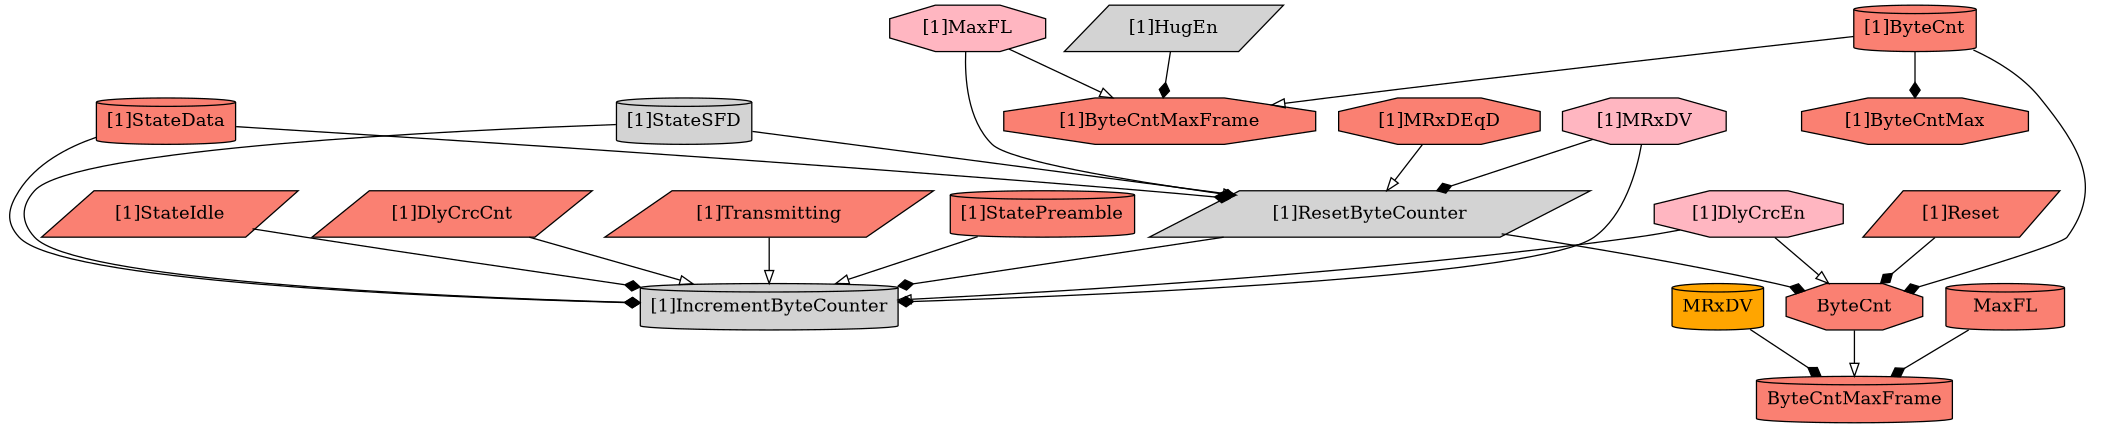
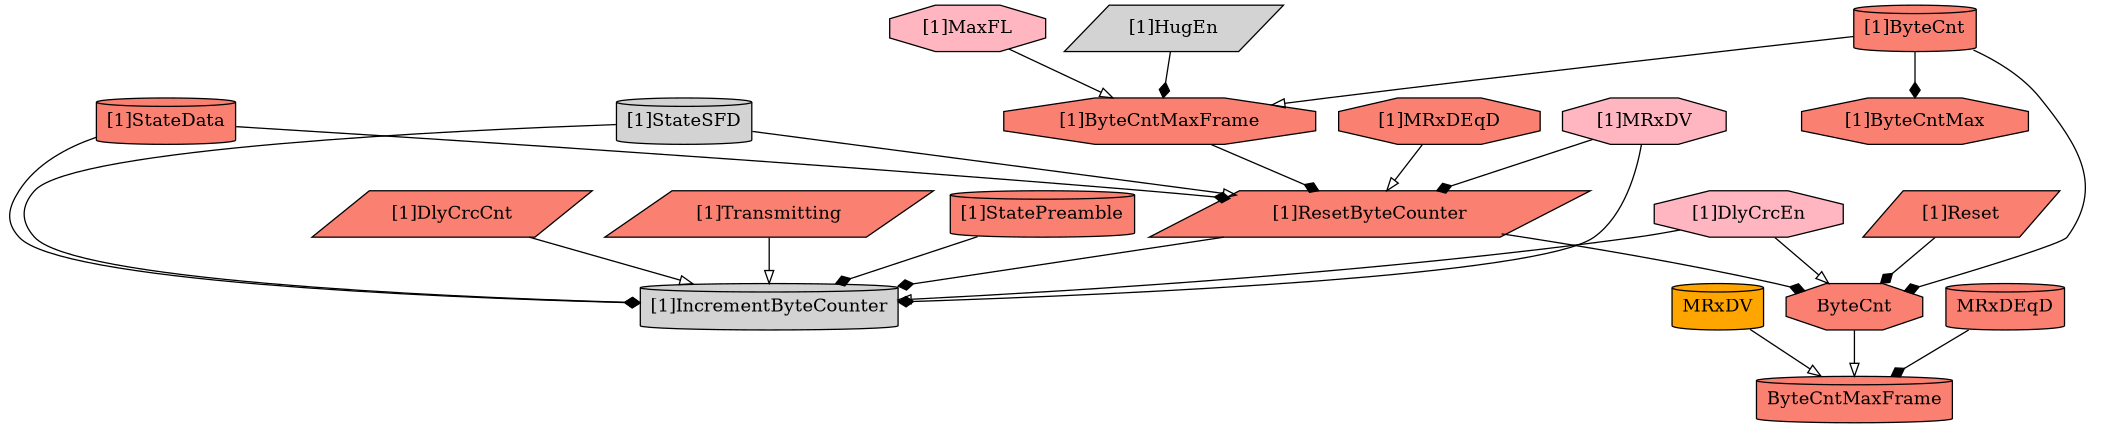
edge "[1]MaxFL" -> "[1]ResetByteCounter": now "[1]ByteCntMaxFrame" -> "[1]ResetByteCounter"
node "[1]StateIdle": removed
node "[1]ResetByteCounter": fillcolor lightgrey -> salmon
edge "[1]StatePreamble" -> "[1]IncrementByteCounter": arrowhead onormal -> diamond
node "MaxFL": label "MaxFL" -> "MRxDEqD"
edge "MRxDV" -> "ByteCntMaxFrame": arrowhead diamond -> onormal
